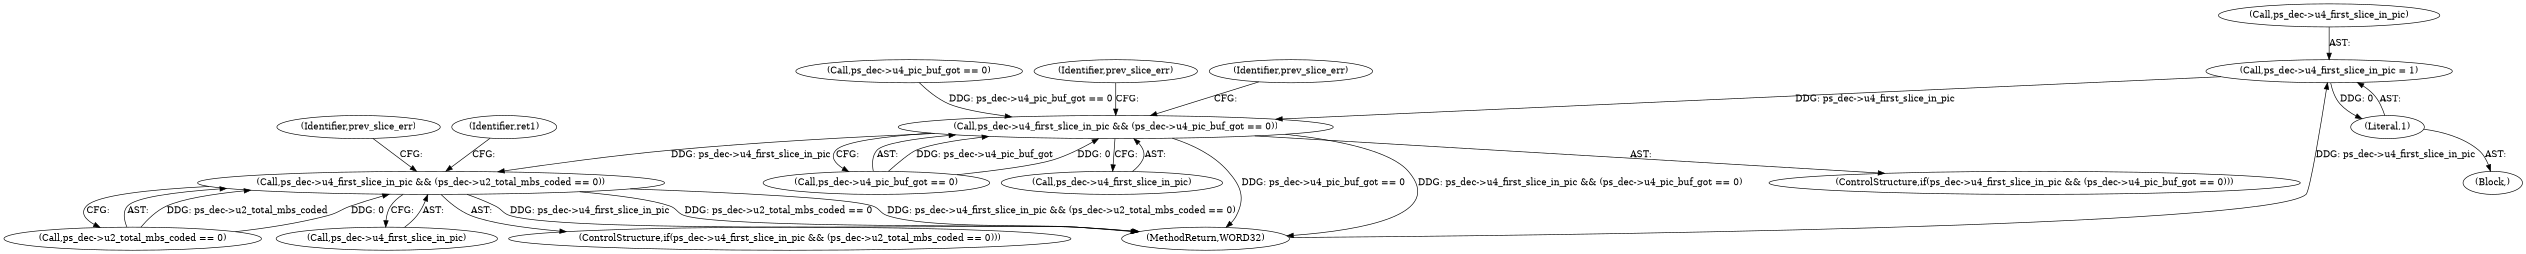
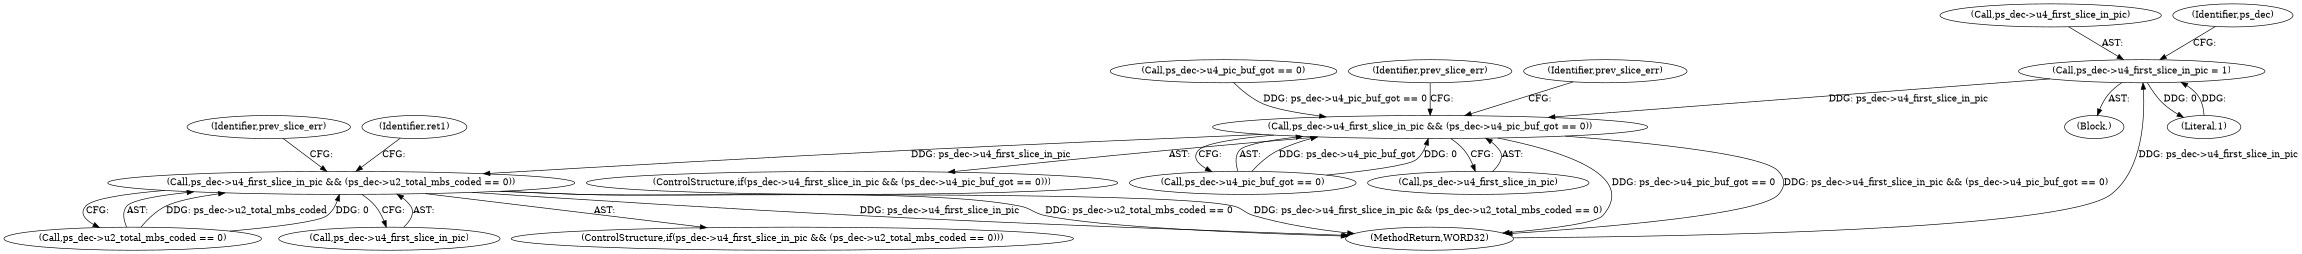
node "(Identifier,ps_dec)": added
edge "(Literal,1)" -> "(Call,ps_dec->u4_first_slice_in_pic = 1)": label "AST: " -> "DDG: "
edge "(Literal,1)" -> "(Block,)": now "(Call,ps_dec->u4_first_slice_in_pic = 1)" -> "(Block,)"
